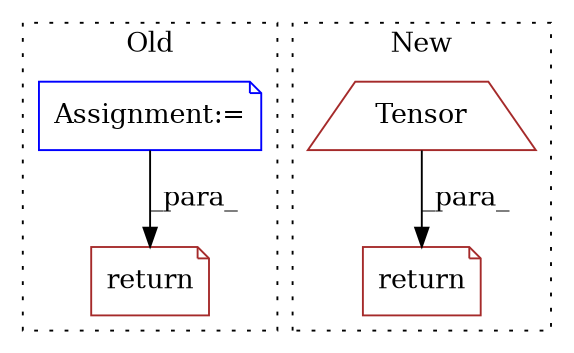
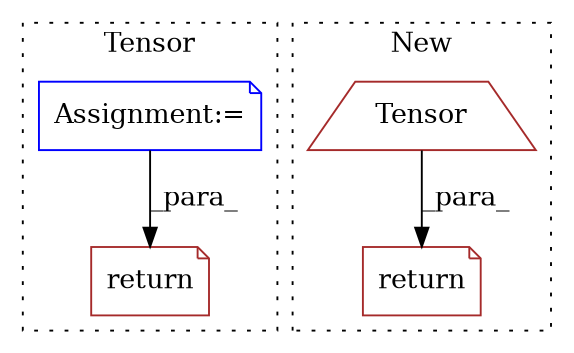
cluster "Old": label "Old" -> "Tensor"
